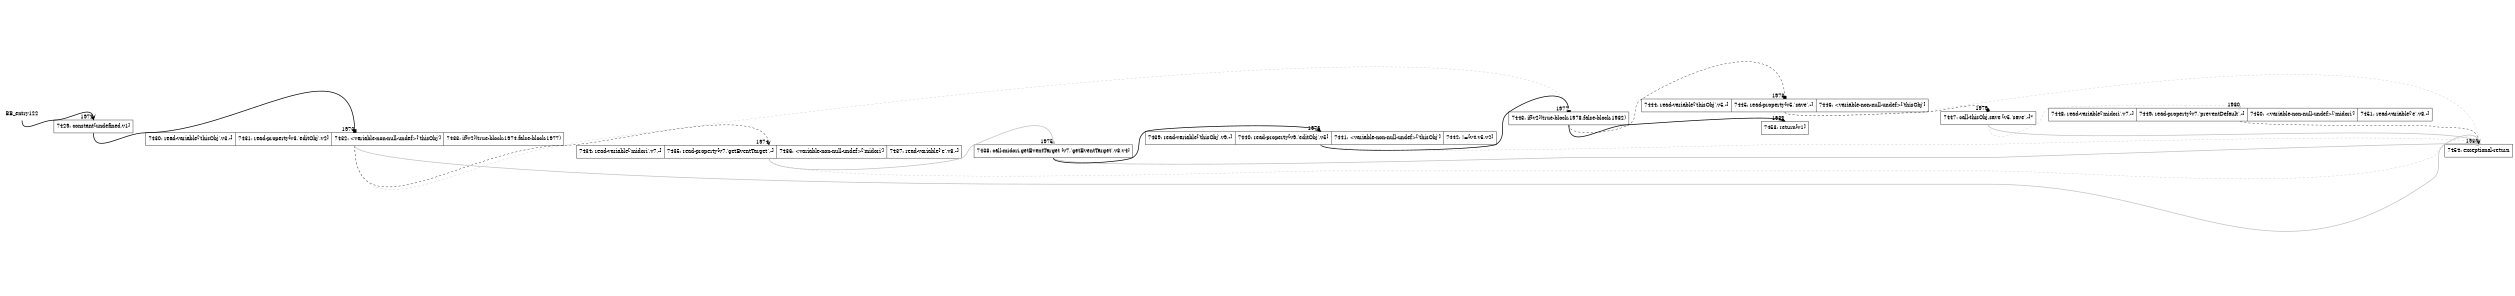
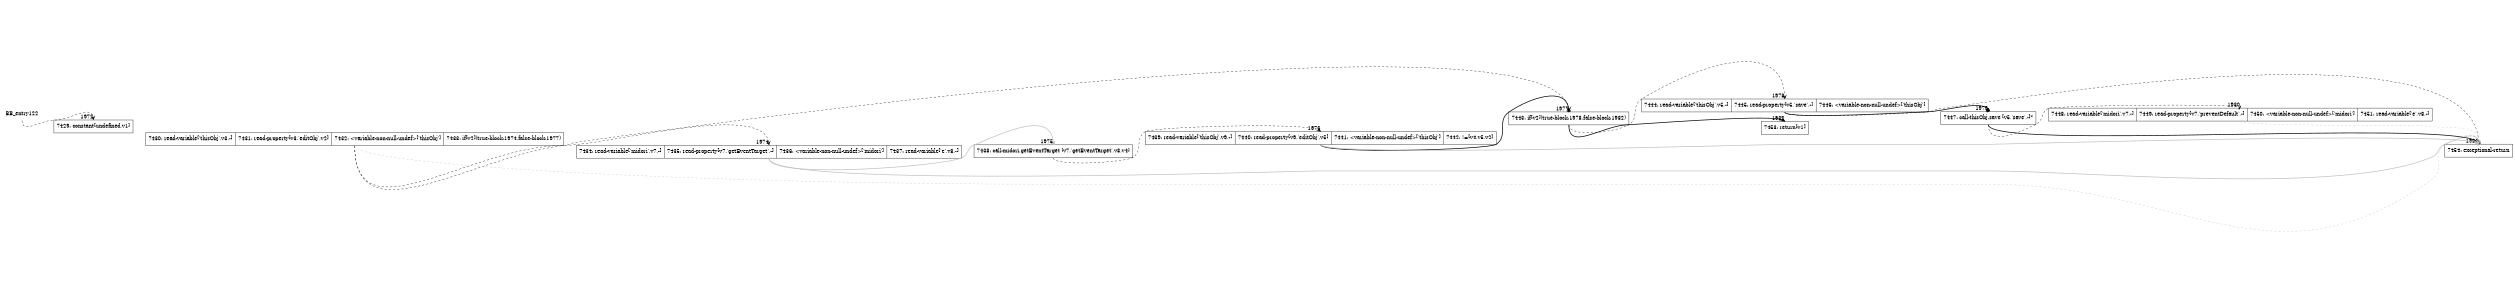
edge "7443: if[v2](true-block:1978,false-block:1982)" -> "7444: read-variable['thisObj',v5,-]": arrowhead box -> vee
edge "7444: read-variable['thisObj',v5,-]" -> "7454: exceptional-return": color gray -> black
edge "7430: read-variable['thisObj',v3,-]" -> "7443: if[v2](true-block:1978,false-block:1982)": color gray -> black
edge "7447: call-thisObj.save [v5,'save',-]*" -> "7448: read-variable['midori',v7,-]": color gray -> black
edge "7444: read-variable['thisObj',v5,-]" -> "7447: call-thisObj.save [v5,'save',-]*": style dashed -> bold
edge "7429: constant[undefined,v1]" -> "7430: read-variable['thisObj',v3,-]": removed
edge "BB_entry122" -> "7429: constant[undefined,v1]": style bold -> dashed
edge "7448: read-variable['midori',v7,-]" -> "7454: exceptional-return": color black -> gray
edge "7438: call-midori.getEventTarget [v7,'getEventTarget',v8,v4]" -> "7439: read-variable['thisObj',v9,-]": style bold -> dashed
edge "7447: call-thisObj.save [v5,'save',-]*" -> "7454: exceptional-return": color gray -> black
edge "7439: read-variable['thisObj',v9,-]" -> "7454: exceptional-return": style dashed -> bold
edge "7439: read-variable['thisObj',v9,-]" -> "7443: if[v2](true-block:1978,false-block:1982)": arrowhead tee -> vee
edge "7438: call-midori.getEventTarget [v7,'getEventTarget',v8,v4]" -> "7454: exceptional-return": removed
edge "7434: read-variable['midori',v7,-]" -> "7454: exceptional-return": style dashed -> bold
edge "7430: read-variable['thisObj',v3,-]" -> "7454: exceptional-return": style bold -> dashed
